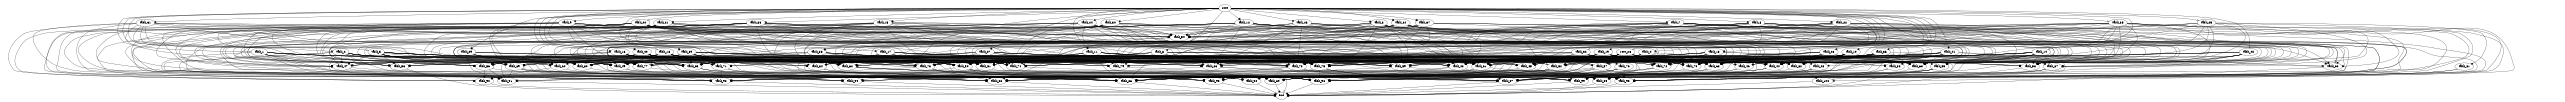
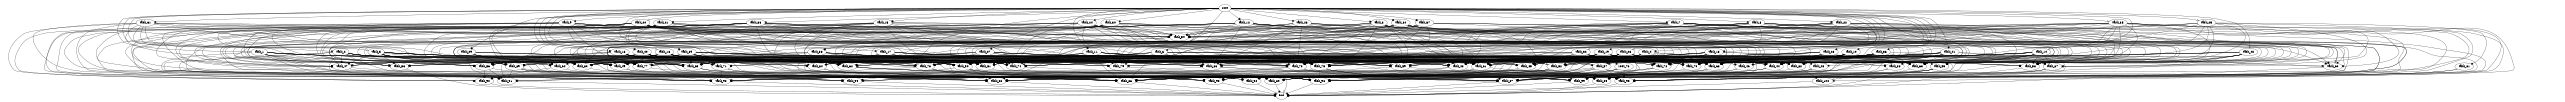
edge "task_38" -> "task_54": reversed
edge "task_15" -> "task_67": now "task_4" -> "task_67"
node "root_26": label "root_26" -> "task_26"
node "task_76": label "task_76" -> "root_76"
